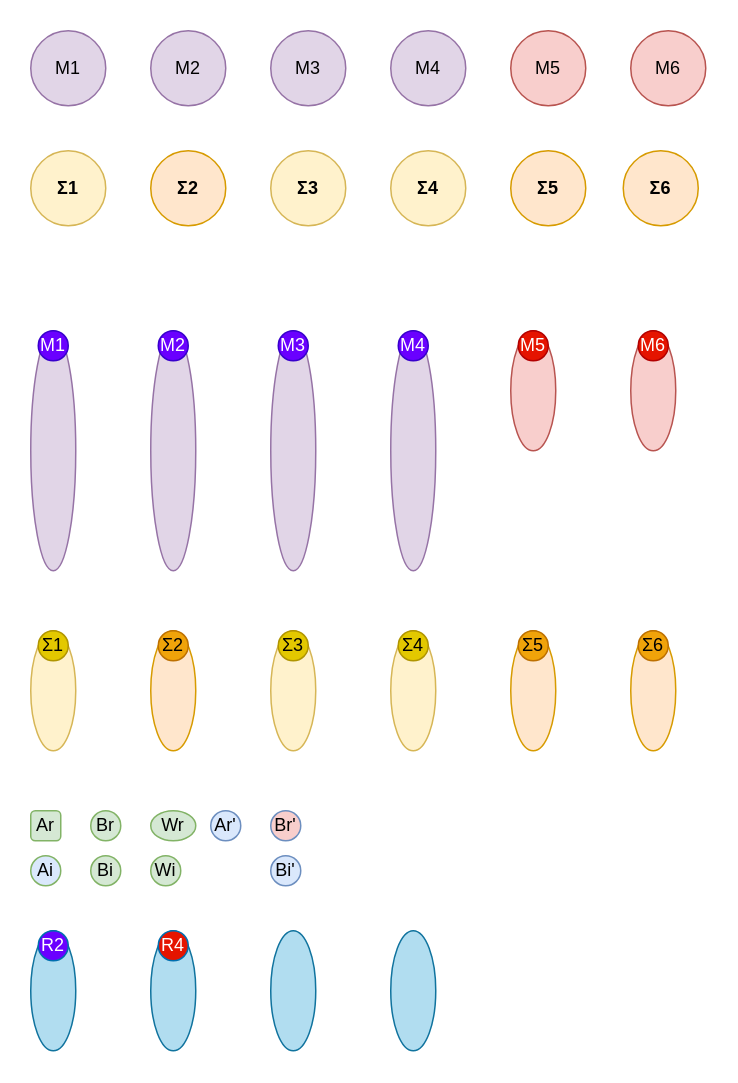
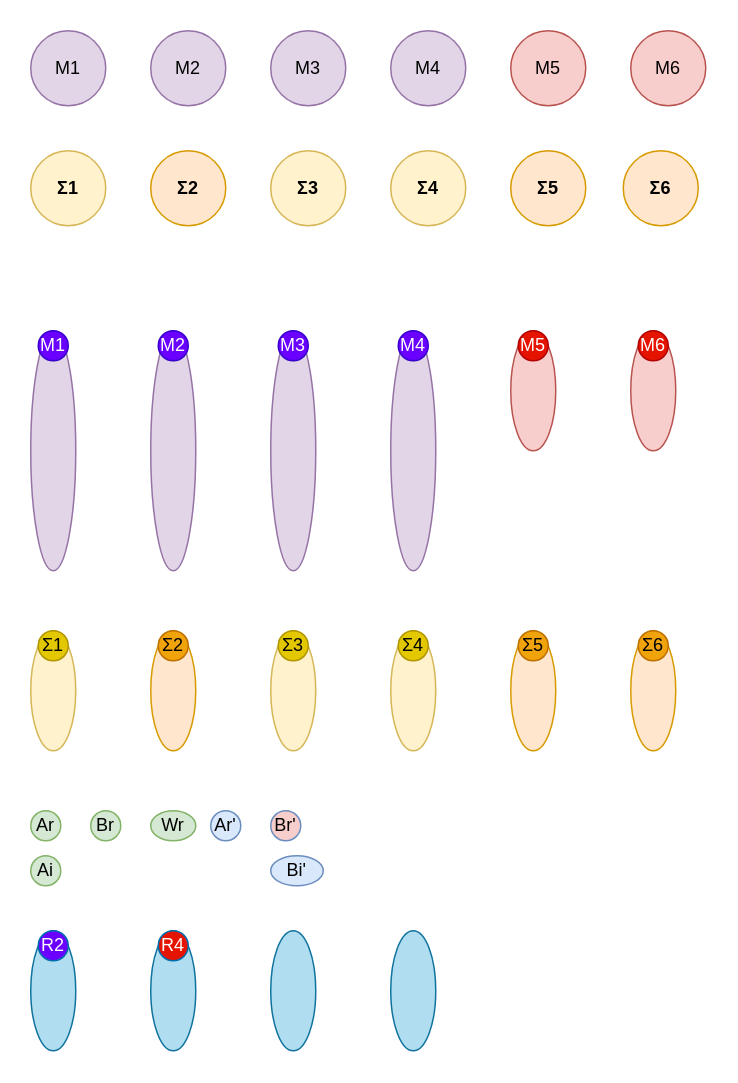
node "Ar": shape rounded rectangle -> ellipse
node "Ai": fillcolor #dae8fc -> #d5e8d4
node "Bi": removed
node "Wi": removed
node "Bi'": size 30x30 -> 53x30
